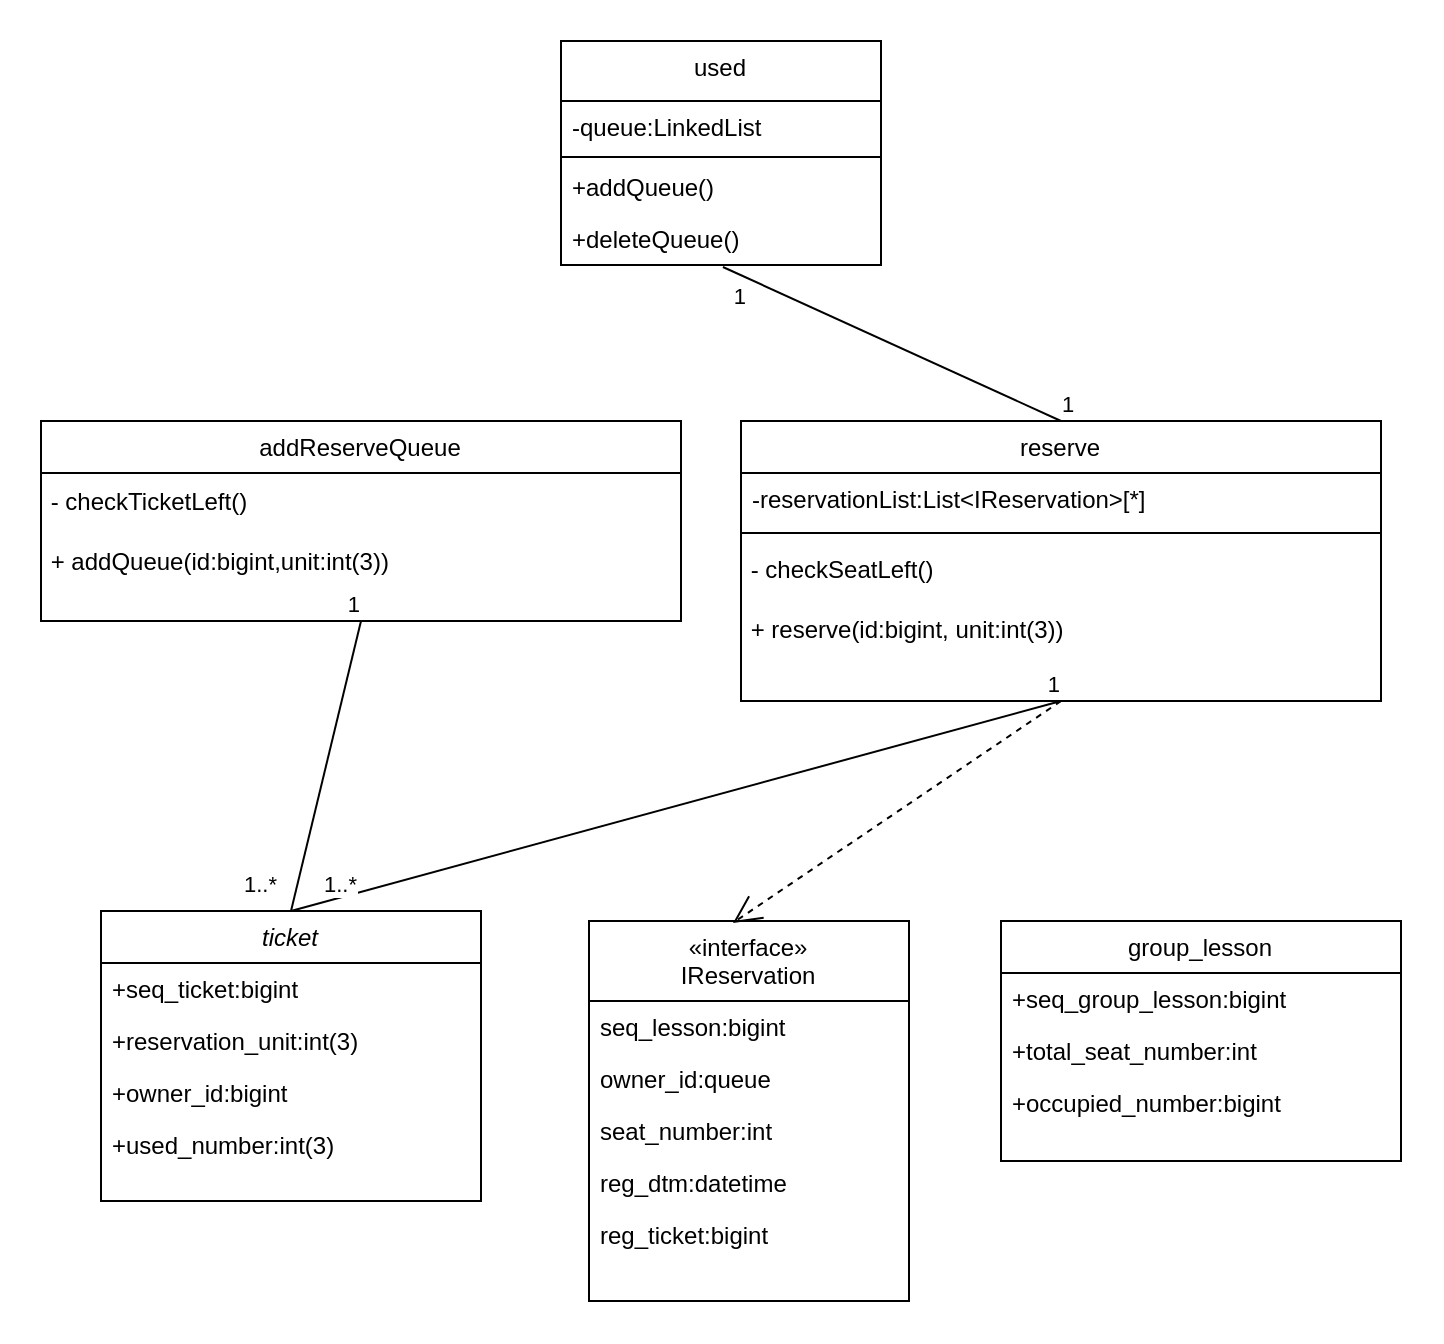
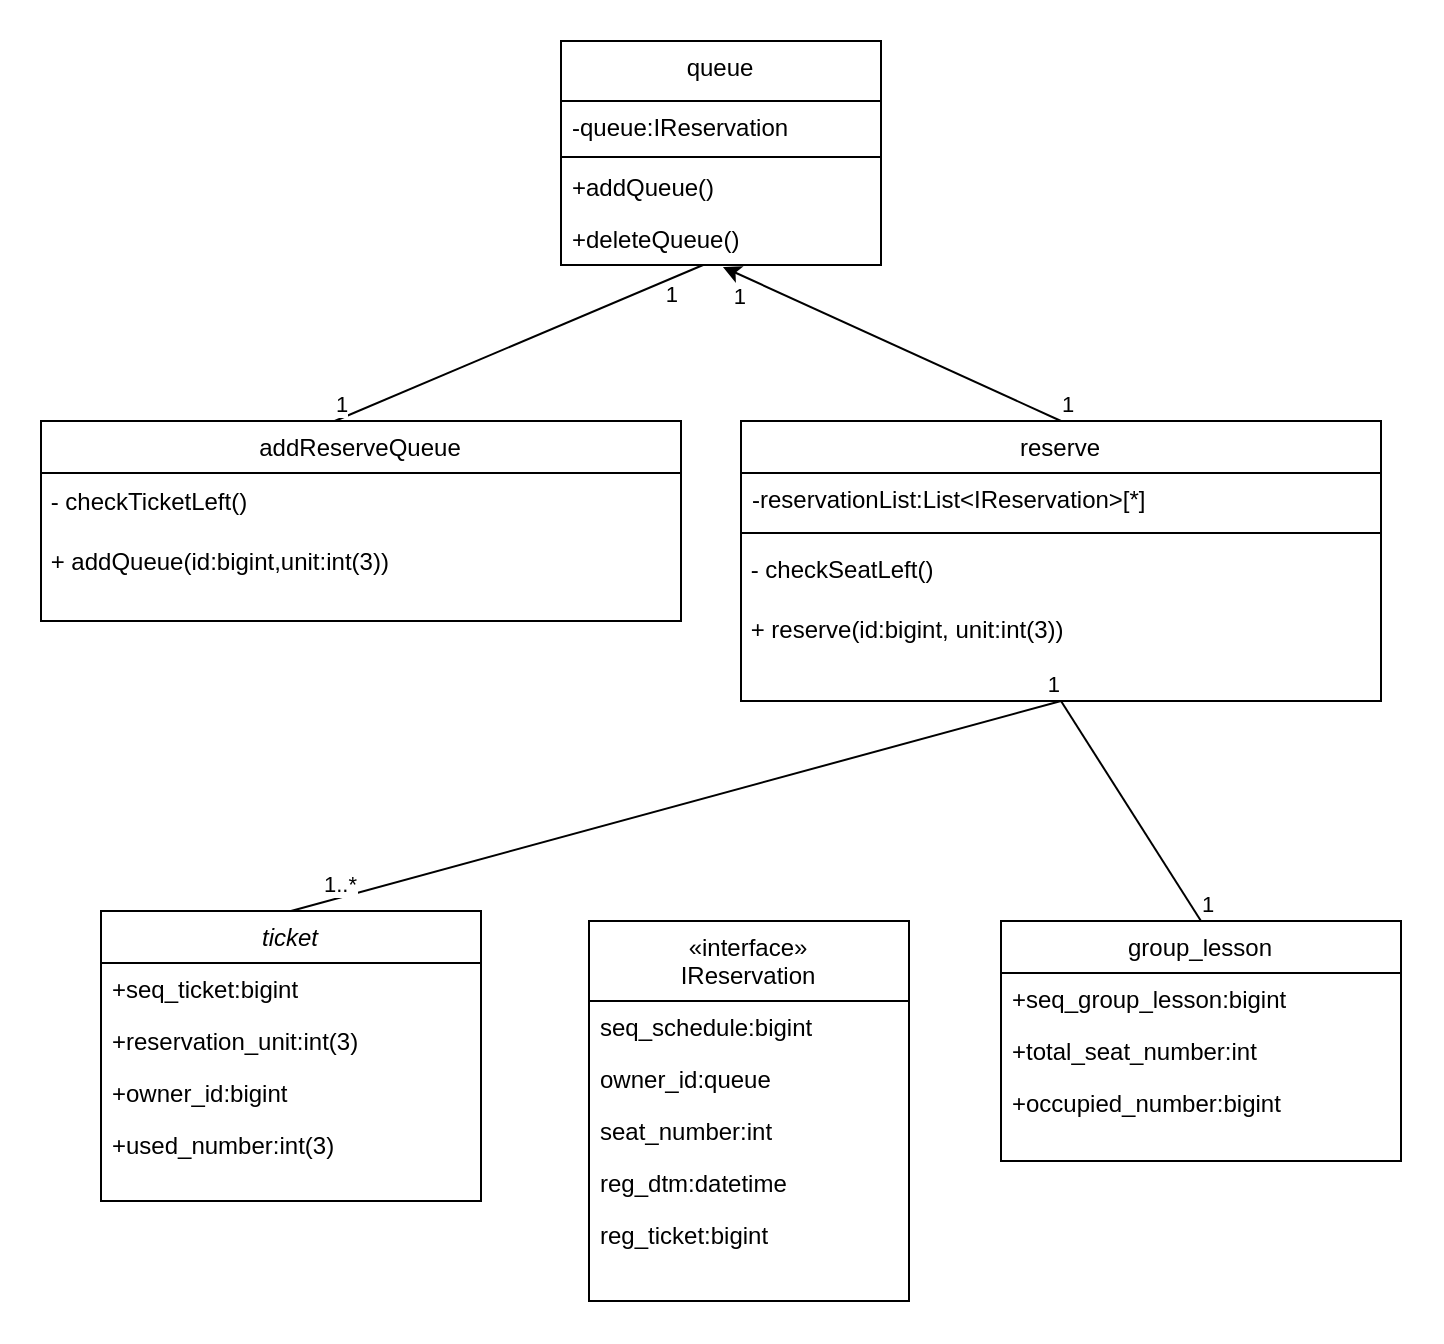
node "used": label "used" -> "queue"
node "-queue:LinkedList": label "-queue:LinkedList" -> "-queue:IReservation"
edge "+deleteQueue()" -- "reserve": arrowhead none -> classic
edge "+deleteQueue()" -- "addReserveQueue": added, labels "1", "1"
edge "addReserveQueue" -- "ticket": removed, labels "1", "1..*"
edge "reserve" -> "«interface» IReservation": removed
edge "reserve" -- "group_lesson": added, labels "1", "1"
node "seq_lesson:bigint": label "seq_lesson:bigint" -> "seq_schedule:bigint"
